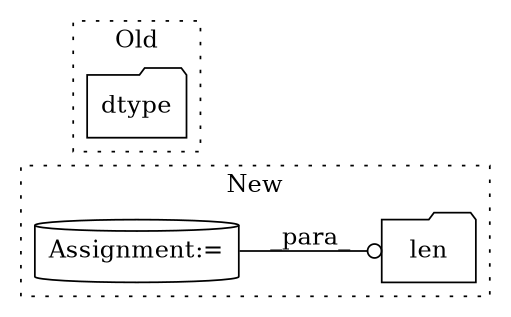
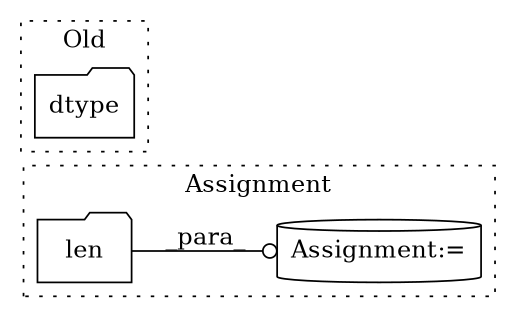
cluster "New": label "New" -> "Assignment"
edge "Assignment:=" -> "len": reversed
